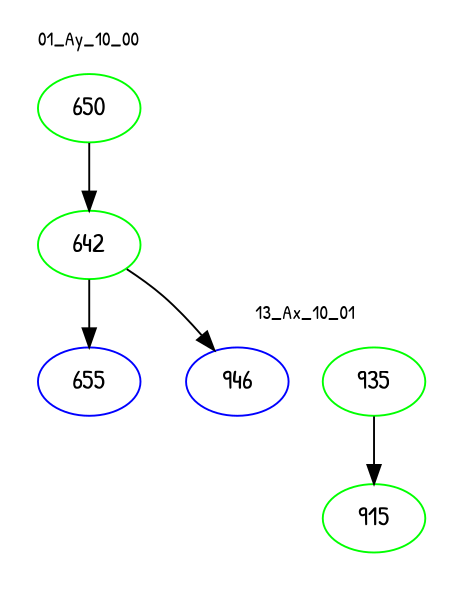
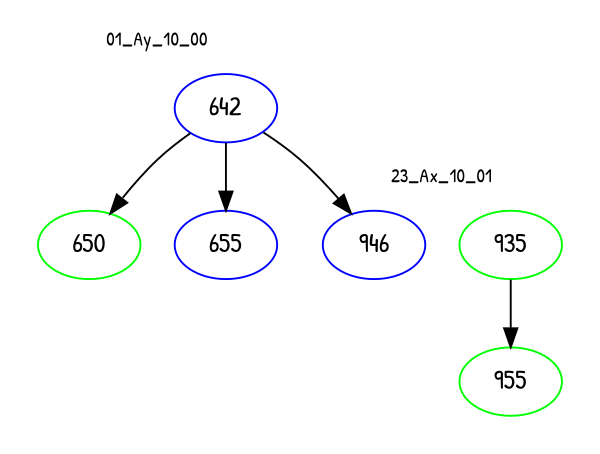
edge "650" -> "642": reversed
node "642": color green -> blue
cluster "13_Ax_10_01": label "13_Ax_10_01" -> "23_Ax_10_01"
node "915": label "915" -> "955"
